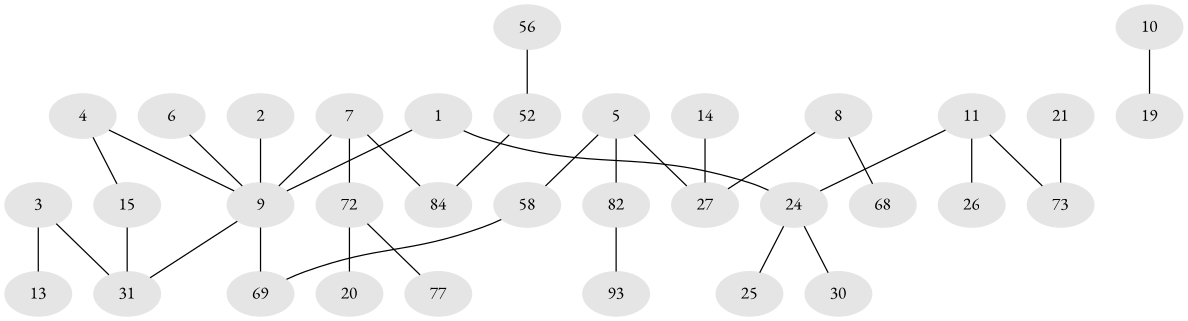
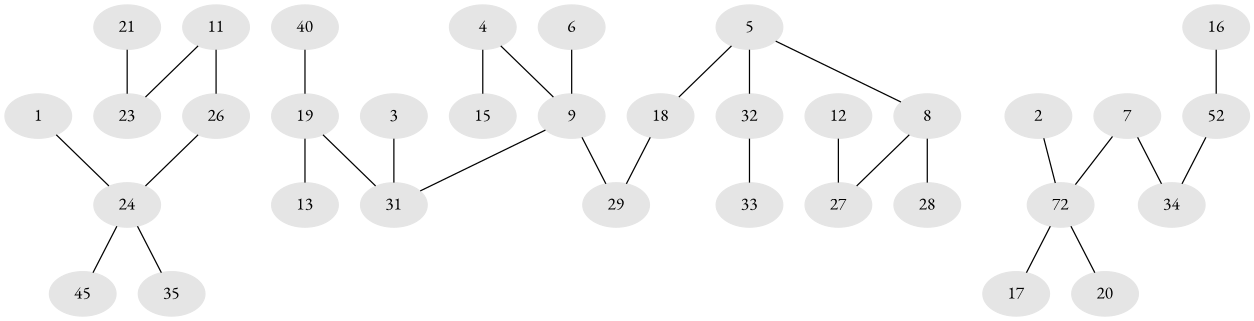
node "56": label "56" -> "16"
node "10": label "10" -> "40"
node "14": label "14" -> "12"
edge "5" -- "27": now "5" -- "8"
edge "1" -- "9": removed
edge "7" -- "9": removed
edge "11" -- "24": now "26" -- "24"
edge "2" -- "9": now "2" -- "72"
node "84": label "84" -> "34"
node "58": label "58" -> "18"
node "82": label "82" -> "32"
node "68": label "68" -> "28"
node "73": label "73" -> "23"
edge "3" -- "13": now "19" -- "13"
edge "15" -- "31": now "19" -- "31"
node "69": label "69" -> "29"
node "77": label "77" -> "17"
node "93": label "93" -> "33"
node "25": label "25" -> "45"
node "30": label "30" -> "35"
